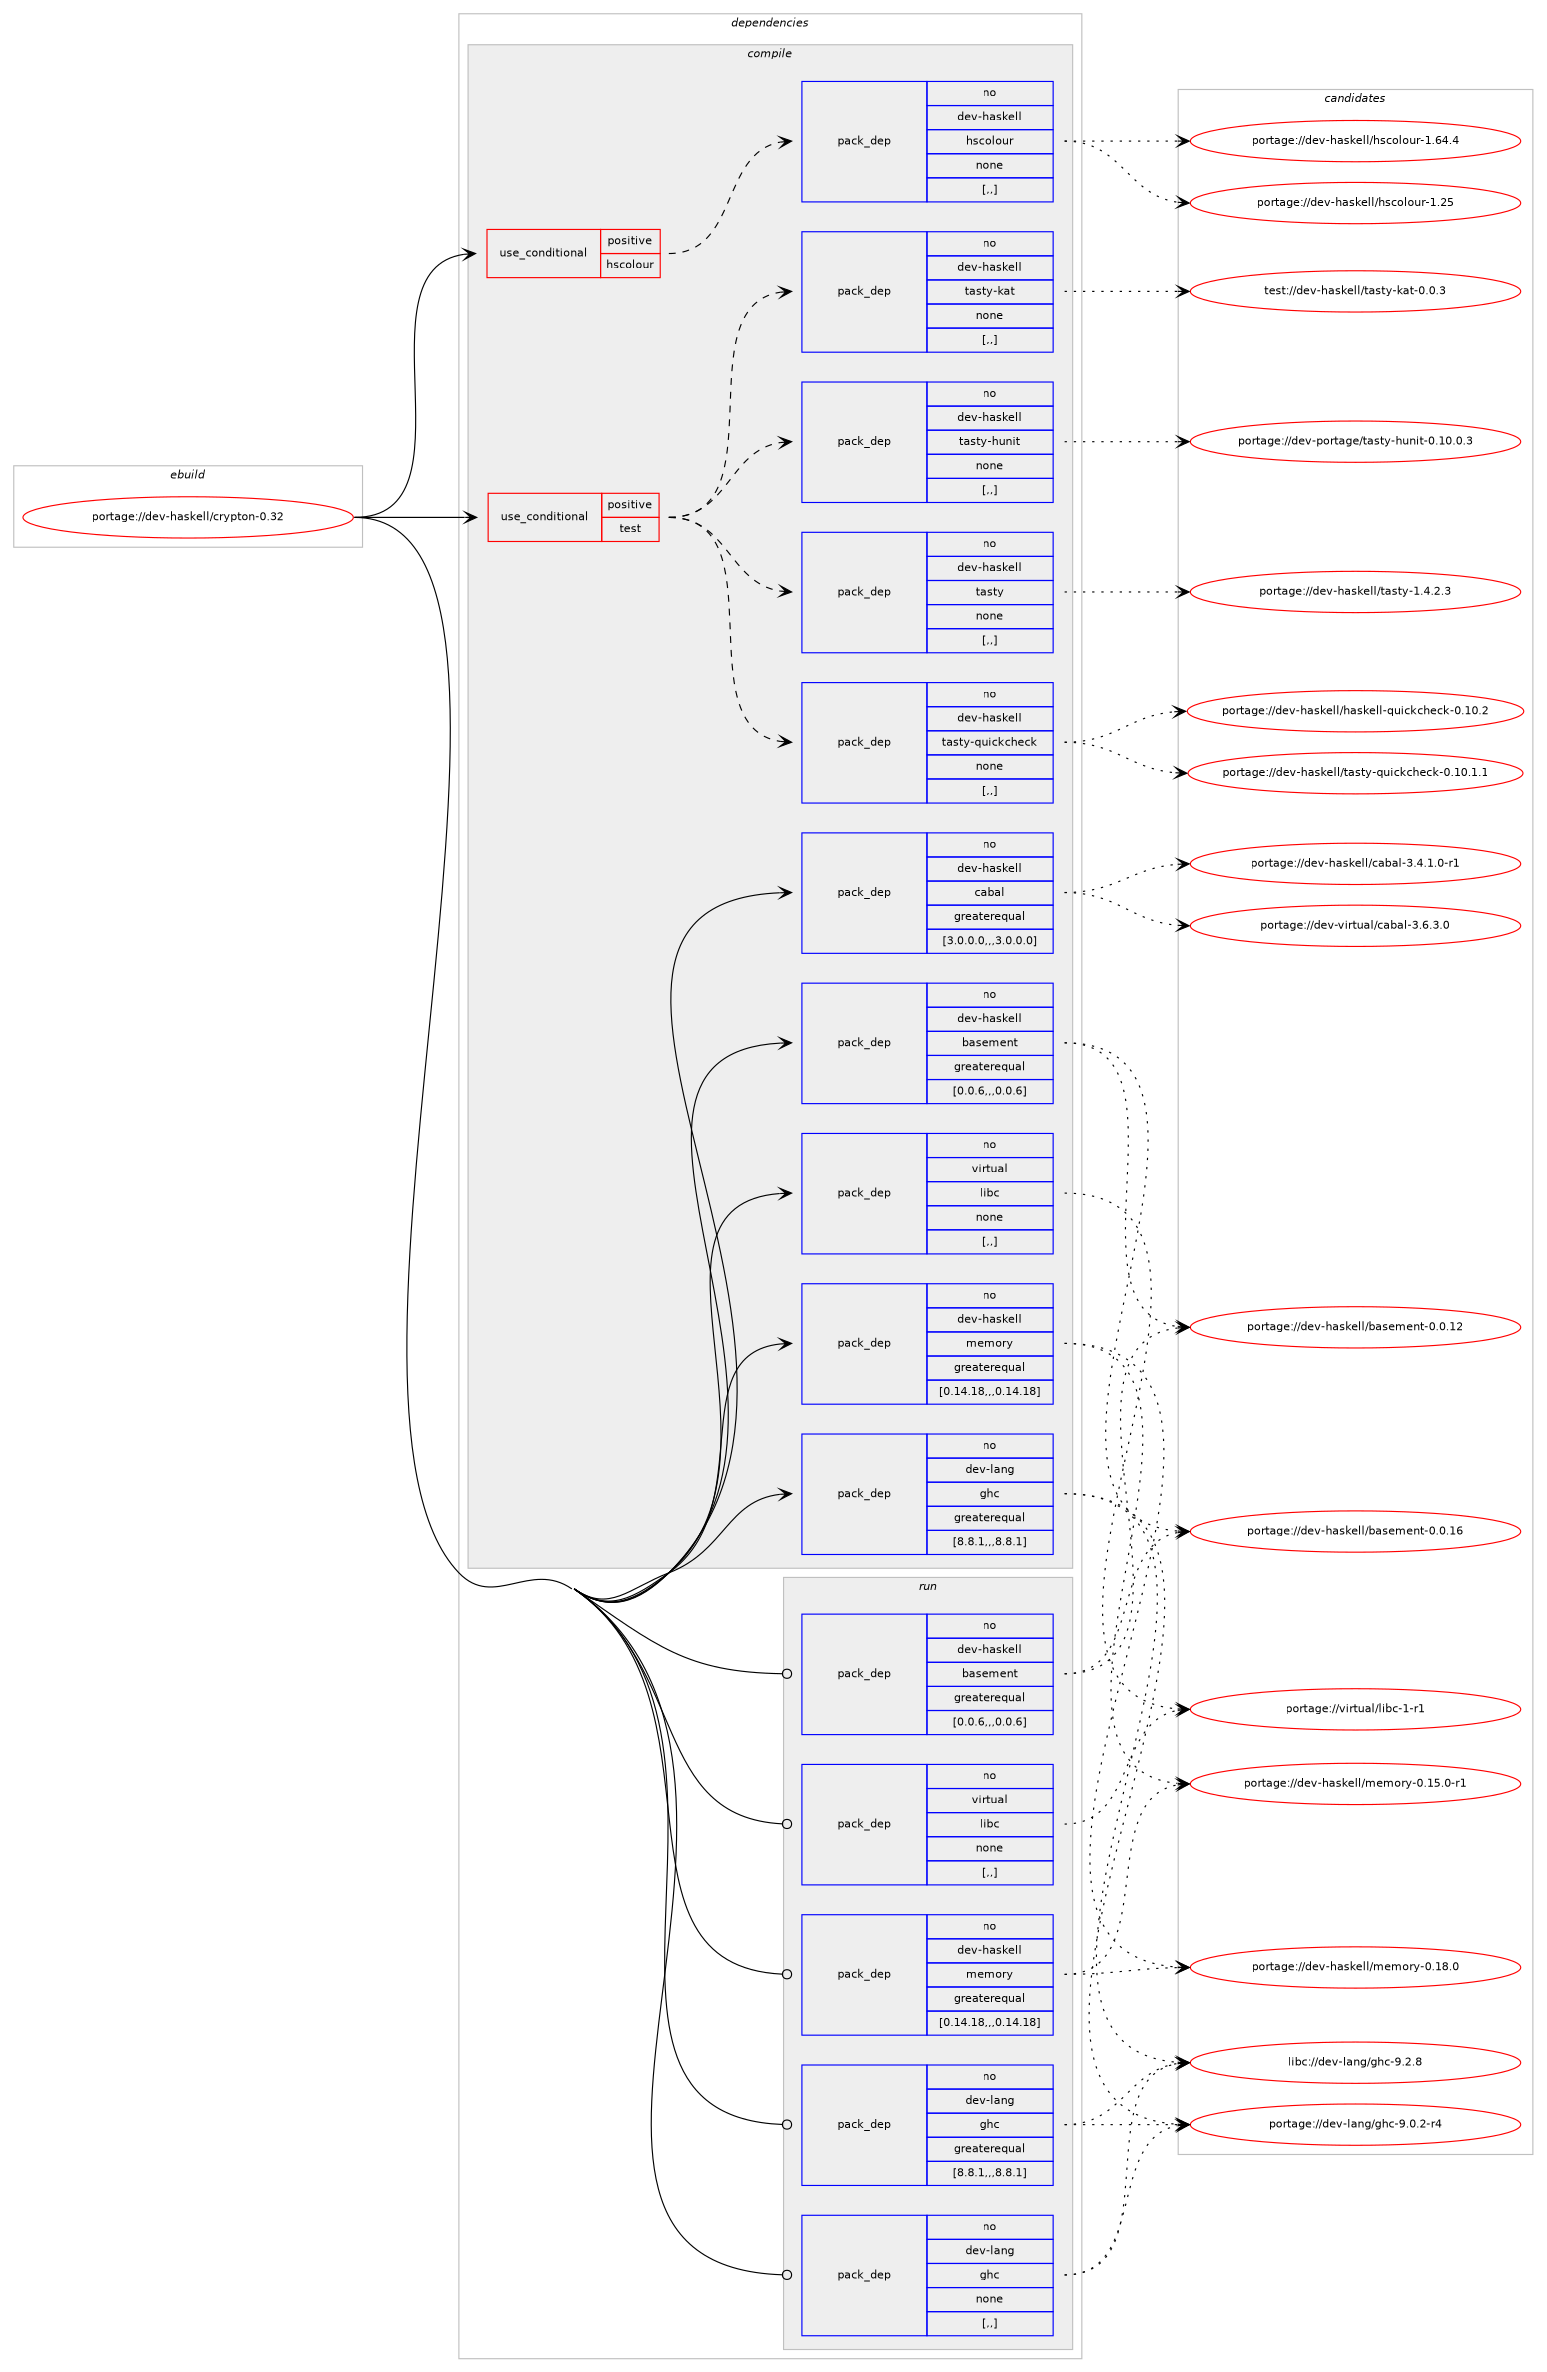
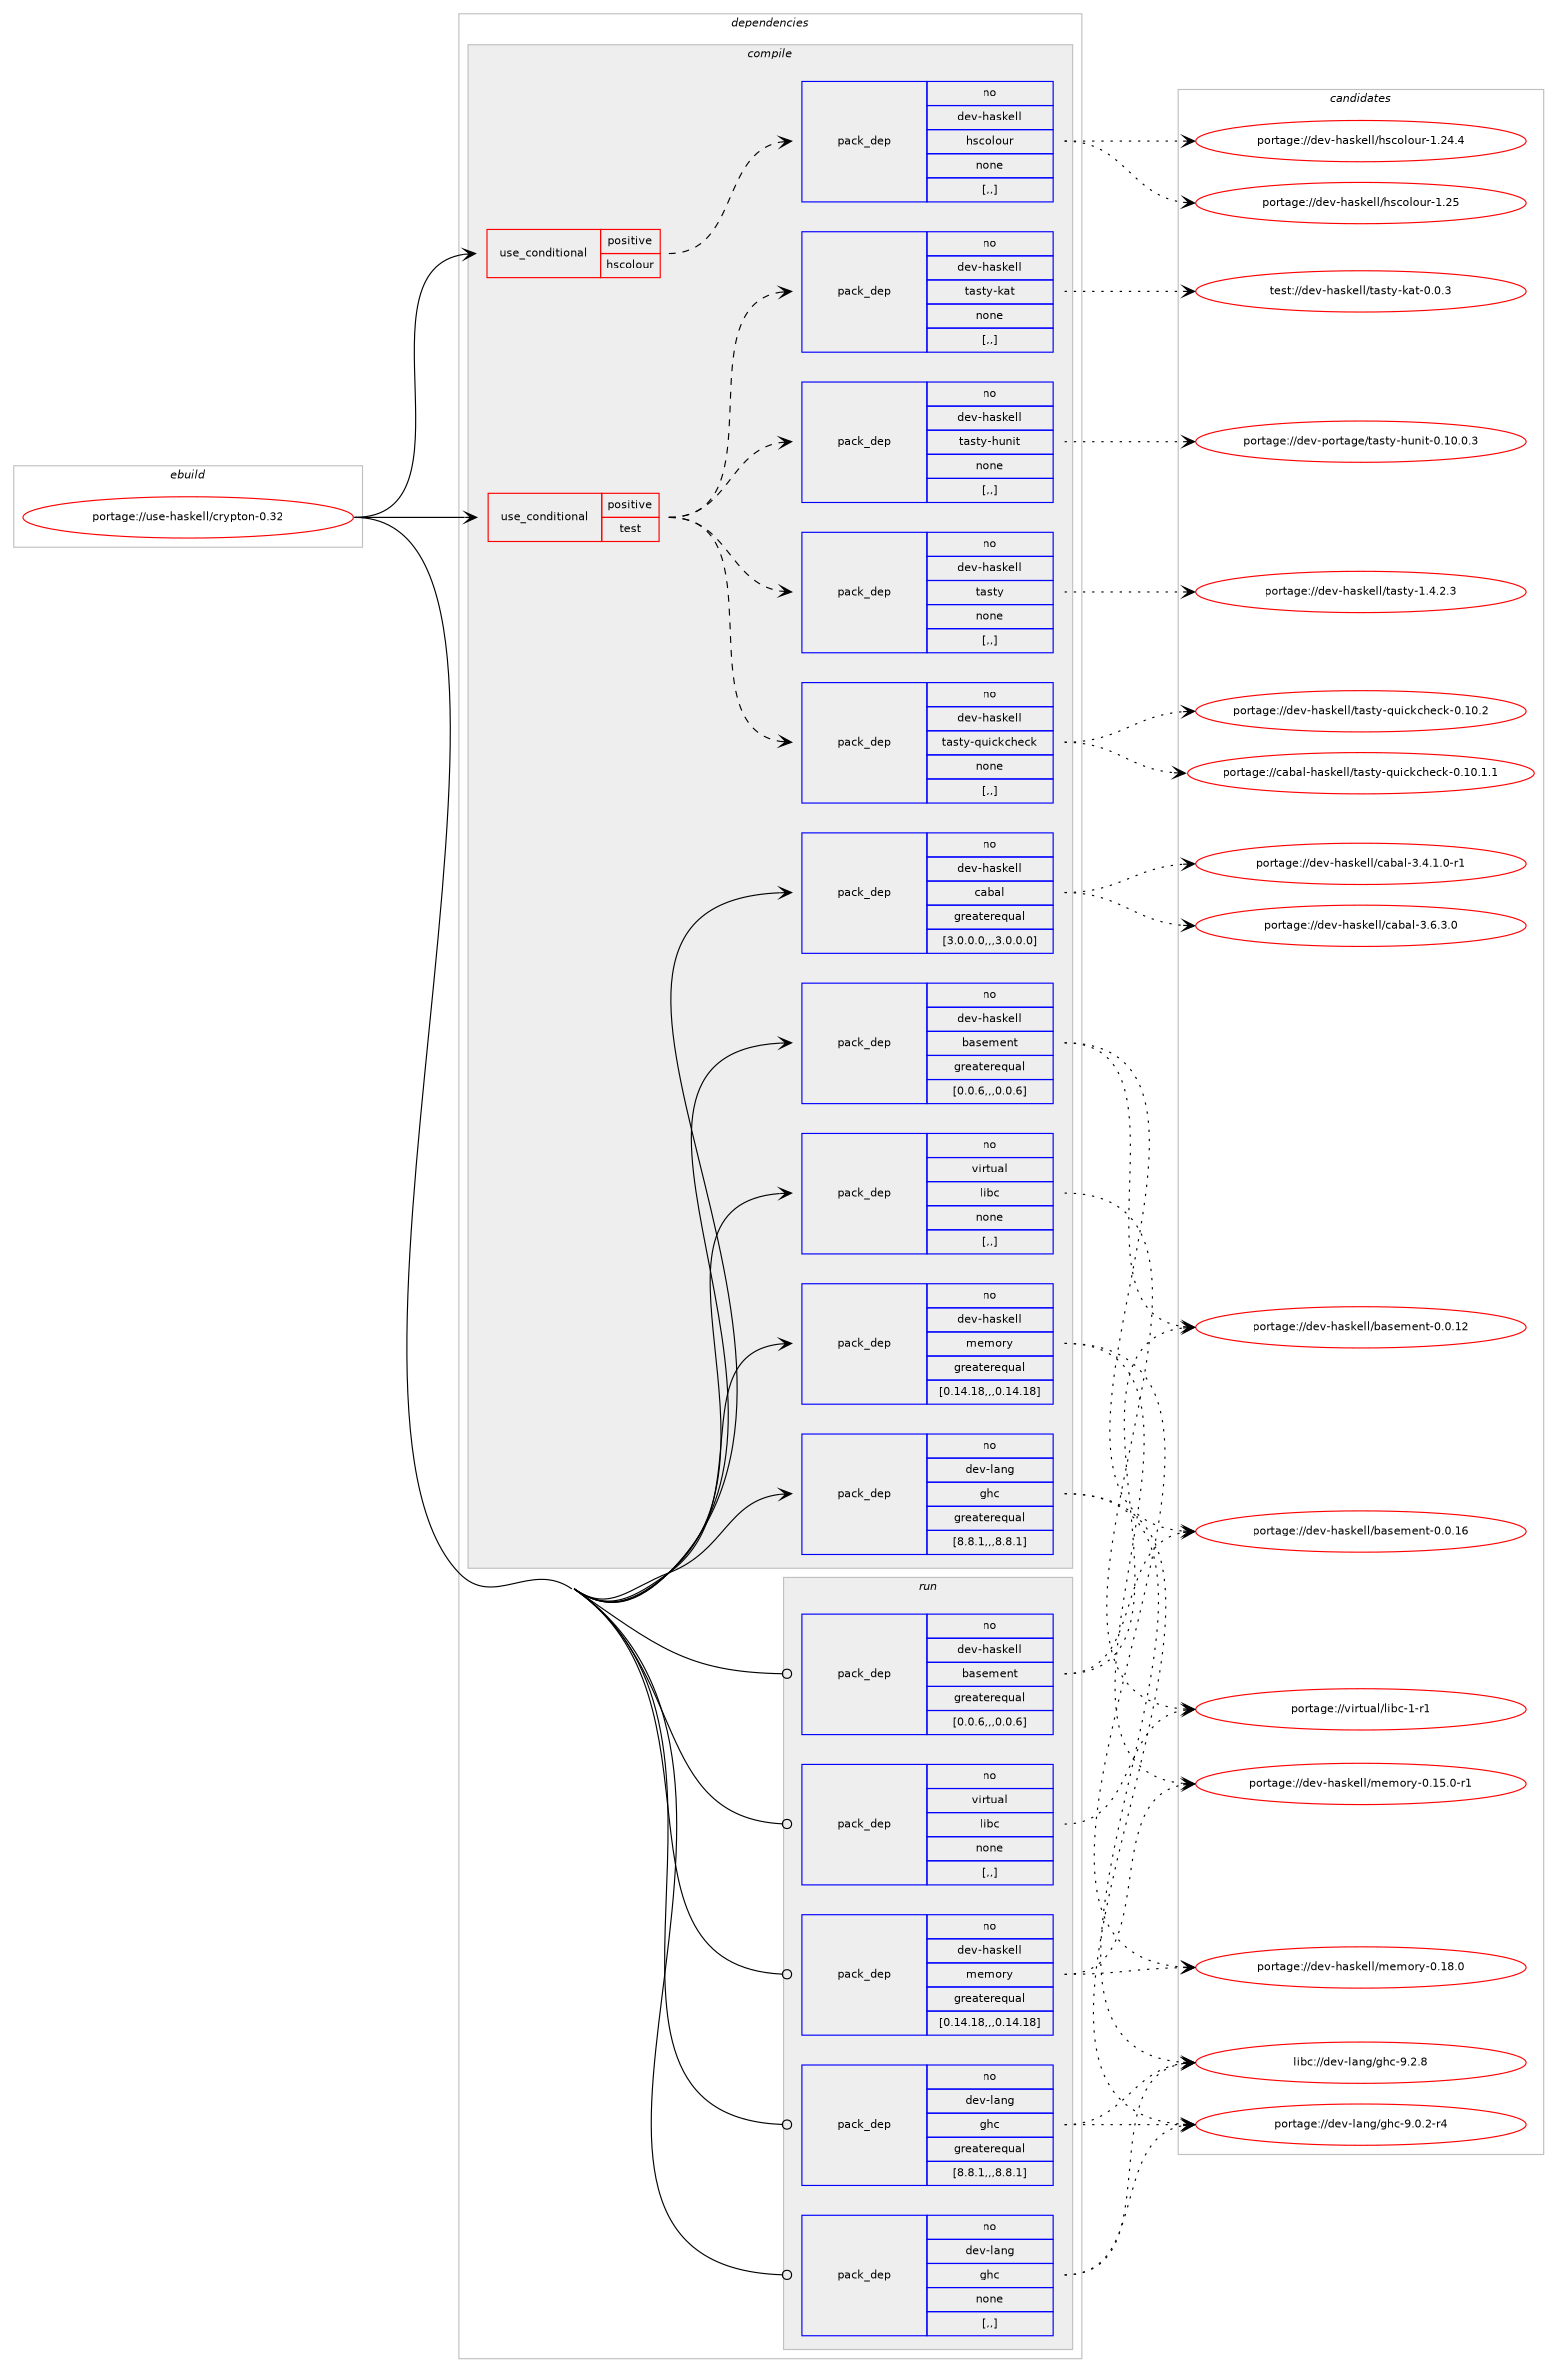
node "portage://dev-haskell/hscolour-1.64.4": label "portage://dev-haskell/hscolour-1.64.4" -> "portage://dev-haskell/hscolour-1.24.4"
node "portage://dev-haskell/crypton-0.32": label "portage://dev-haskell/crypton-0.32" -> "portage://use-haskell/crypton-0.32"
node "portage://dev-haskell/haskell-quickcheck-0.10.2": label "portage://dev-haskell/haskell-quickcheck-0.10.2" -> "portage://dev-haskell/tasty-quickcheck-0.10.2"
node "portage://dev-haskell/tasty-quickcheck-0.10.1.1": label "portage://dev-haskell/tasty-quickcheck-0.10.1.1" -> "portage://cabal-haskell/tasty-quickcheck-0.10.1.1"
node "portage://dev-virtual/cabal-3.6.3.0": label "portage://dev-virtual/cabal-3.6.3.0" -> "portage://dev-haskell/cabal-3.6.3.0"
